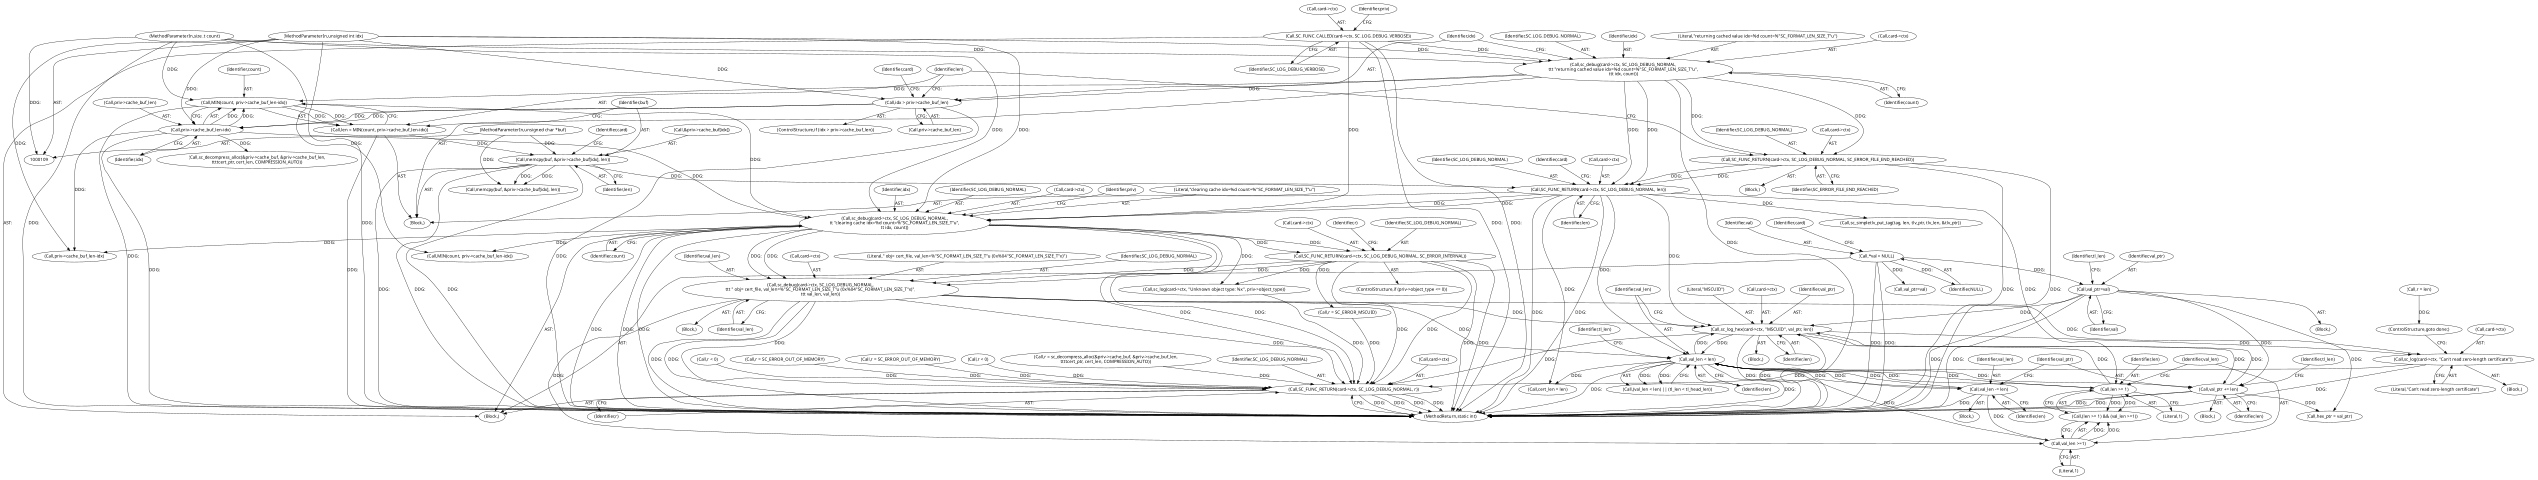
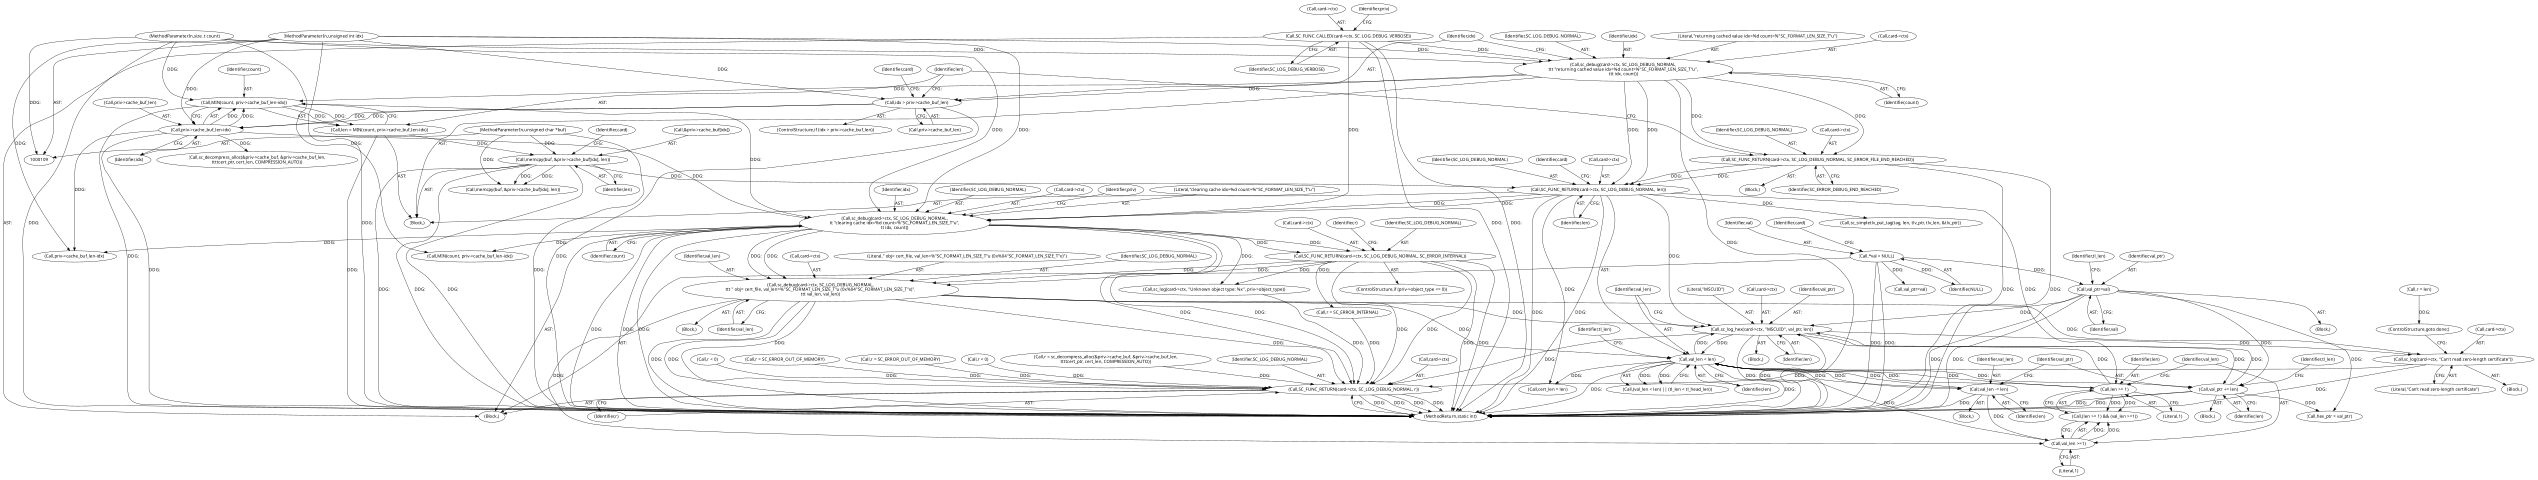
node "(Identifier,buf)": removed
node "(Identifier,SC_ERROR_FILE_END_REACHED)": label "(Identifier,SC_ERROR_FILE_END_REACHED)" -> "(Identifier,SC_ERROR_DEBUG_END_REACHED)"
edge "(Call,SC_FUNC_RETURN(card->ctx, SC_LOG_DEBUG_NORMAL, len))" -> "(Call,val_len < len)": label "DDG: " -> "AST: "
node "(Call,r = SC_ERROR_MSCUID)": label "(Call,r = SC_ERROR_MSCUID)" -> "(Call,r = SC_ERROR_INTERNAL)"
edge "(MethodParameterIn,unsigned char *buf)" -> "(MethodReturn,static int)": added, label "DDG:"
